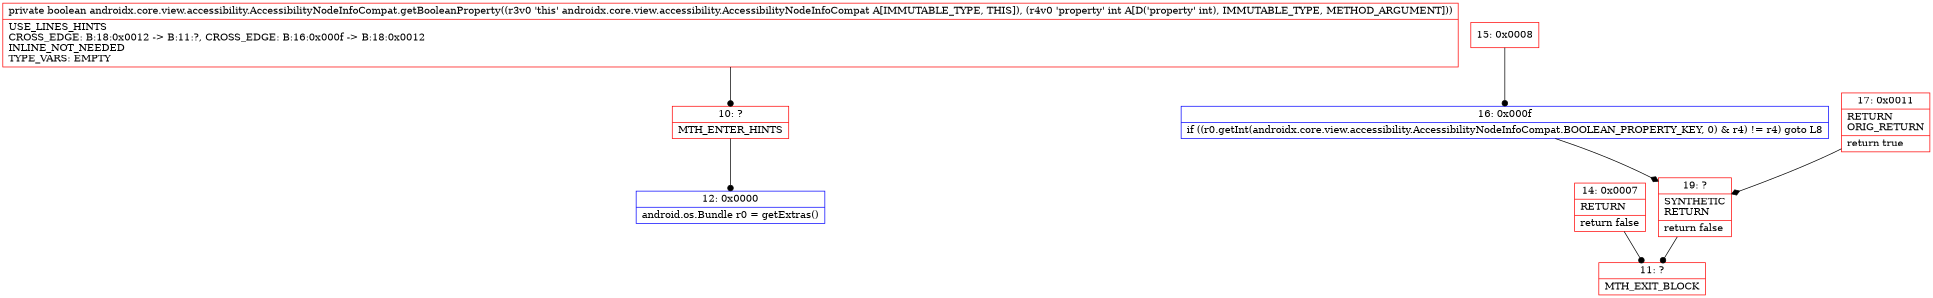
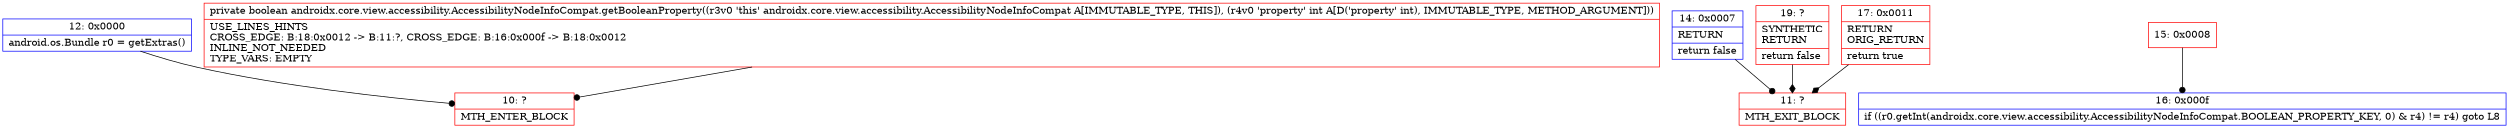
node "10: ?": text "MTH_ENTER_HINTS" -> "MTH_ENTER_BLOCK"
edge "16: 0x000f" -> "19: ?": removed
edge "10: ?" -> "12: 0x0000": reversed
edge "17: 0x0011" -> "19: ?": now "17: 0x0011" -> "11: ?"
node "14: 0x0007": color red -> blue
edge "19: ?" -> "11: ?": arrowhead dot -> diamond
